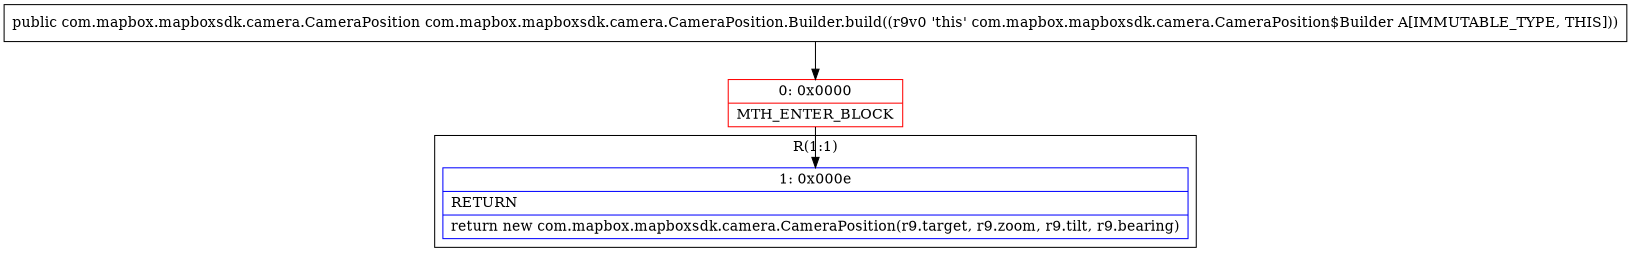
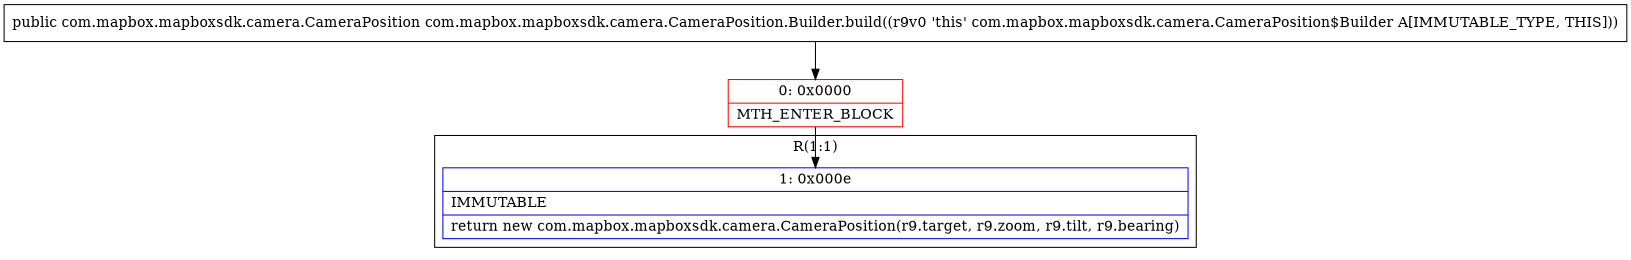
node "1: 0x000e": text "RETURN" -> "IMMUTABLE"
